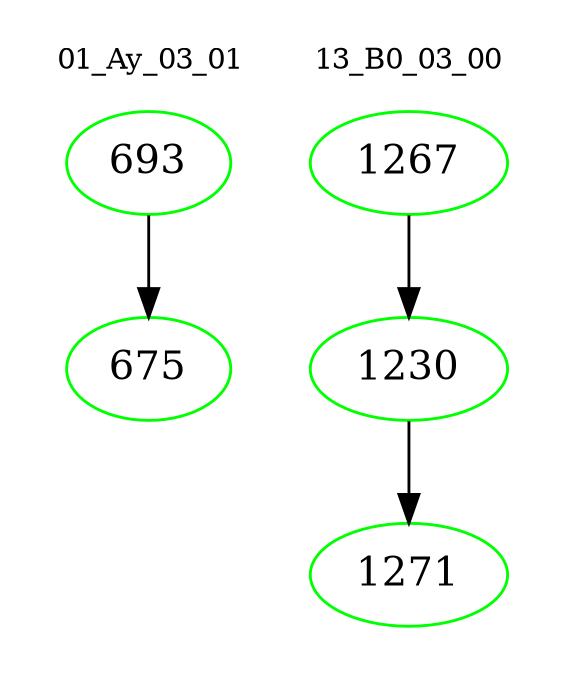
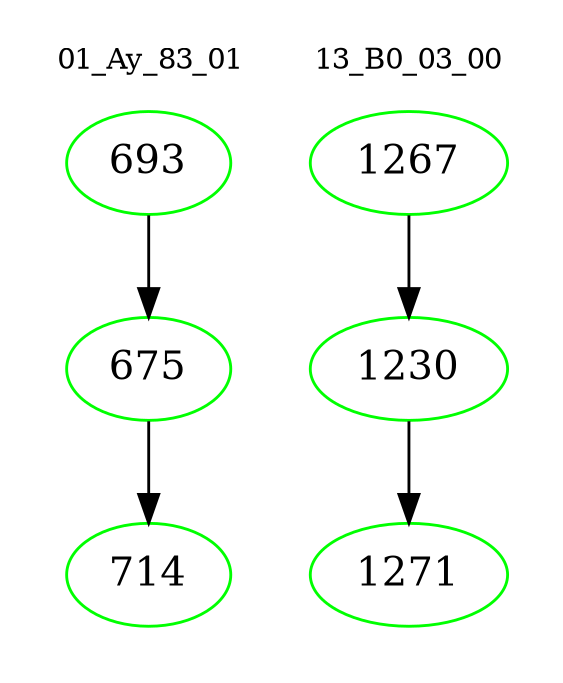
cluster "01_Ay_03_01": label "01_Ay_03_01" -> "01_Ay_83_01"
node "714": added
